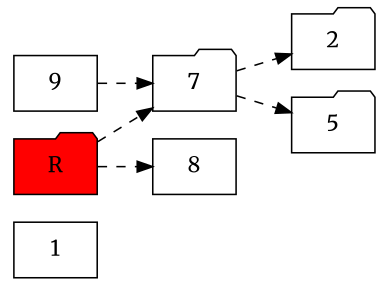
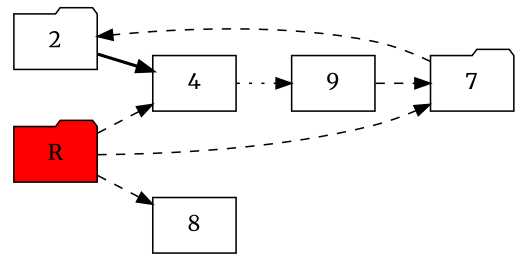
node "4": added
node "5": removed
node "1": removed
